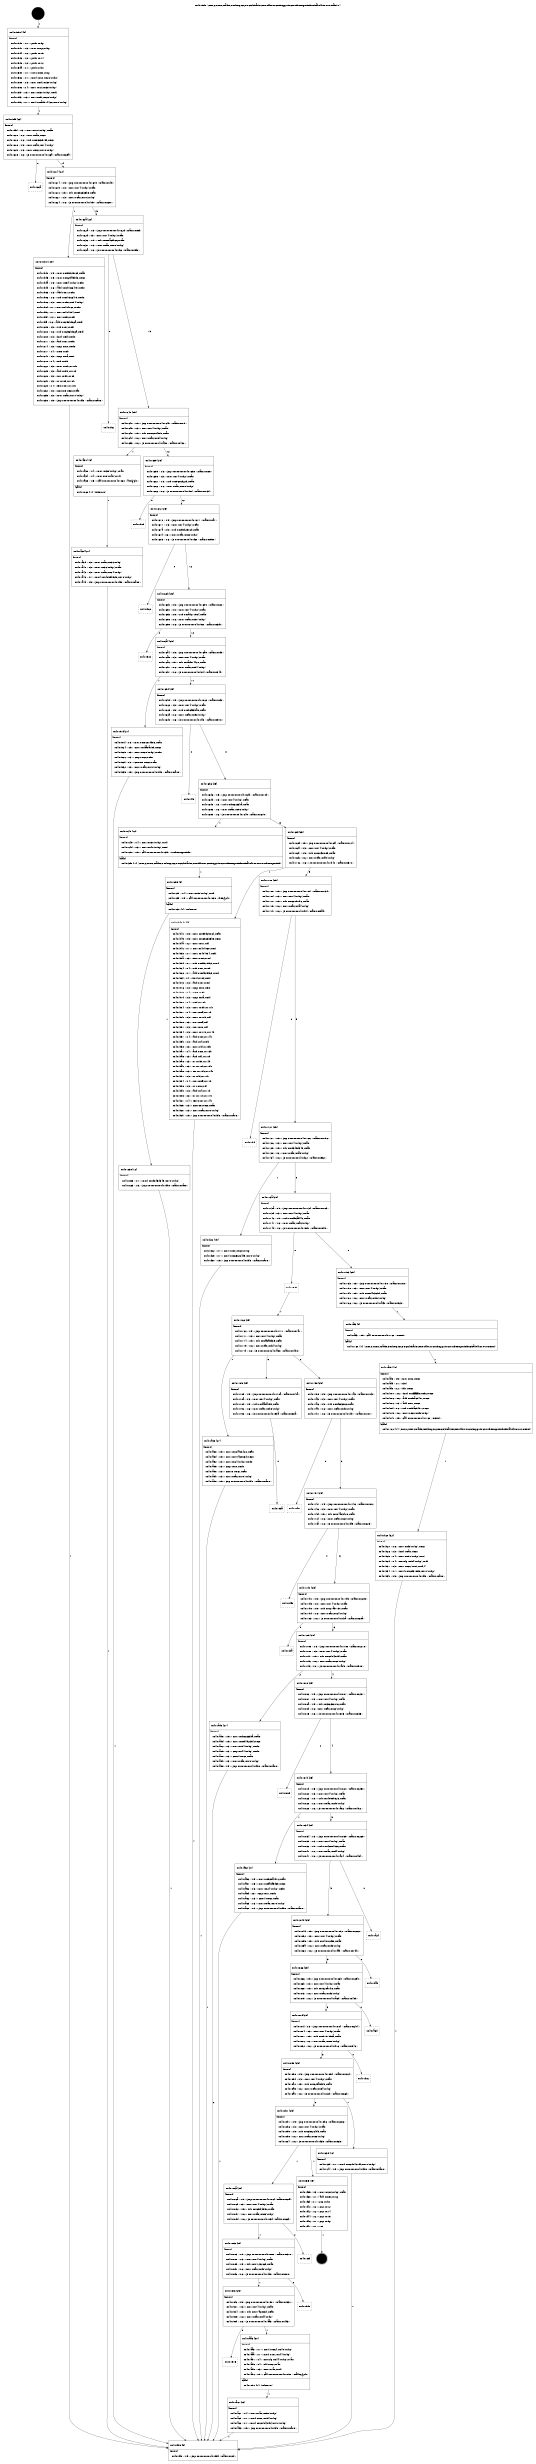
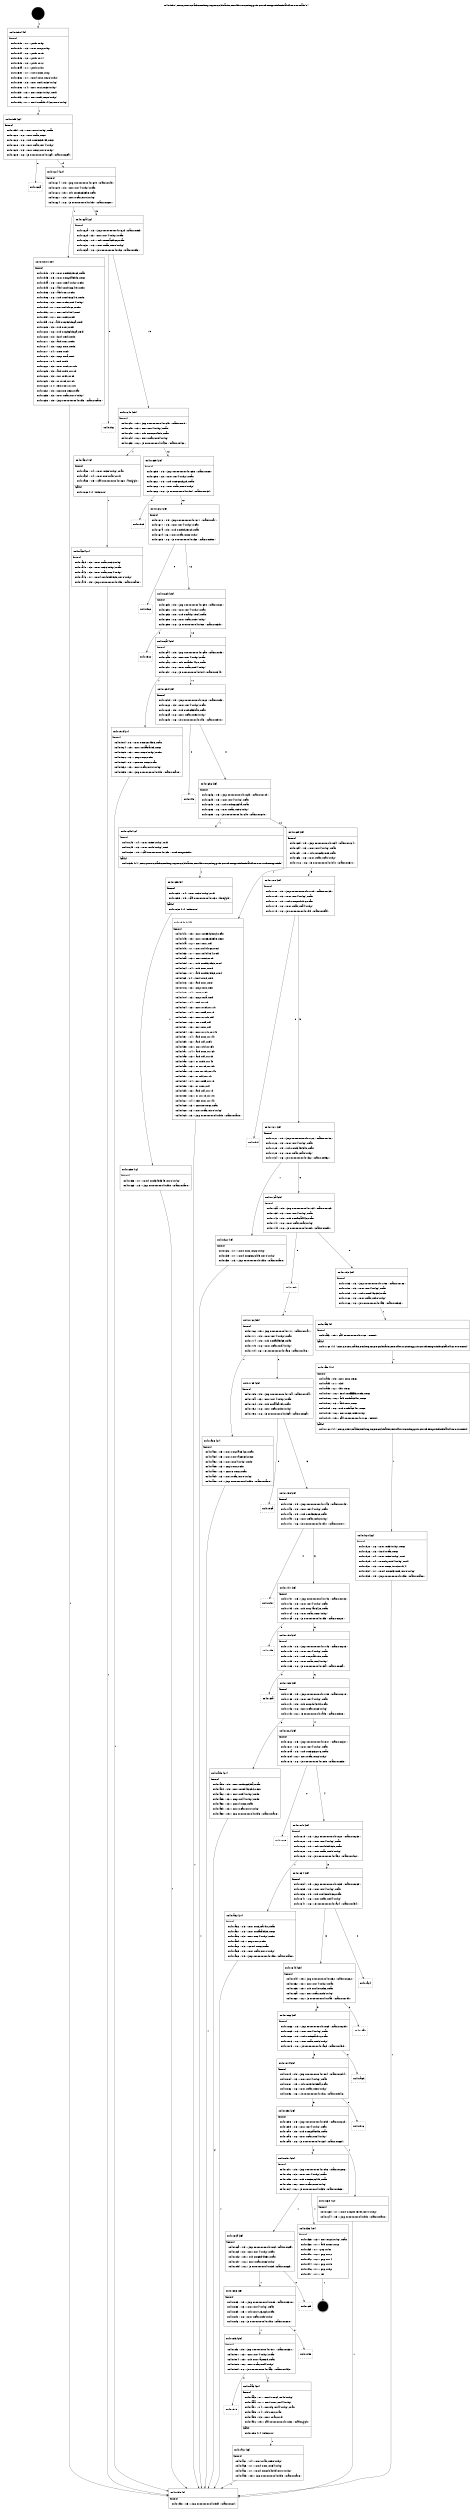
edge "0x40176c [25]" -> "0x40179e [25]": now "0x401785 [25]" -> "0x40179e [25]"
